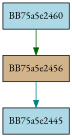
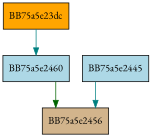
node "BB75a5e23dc": added
edge "BB75a5e2456" -> "BB75a5e2445": reversed
